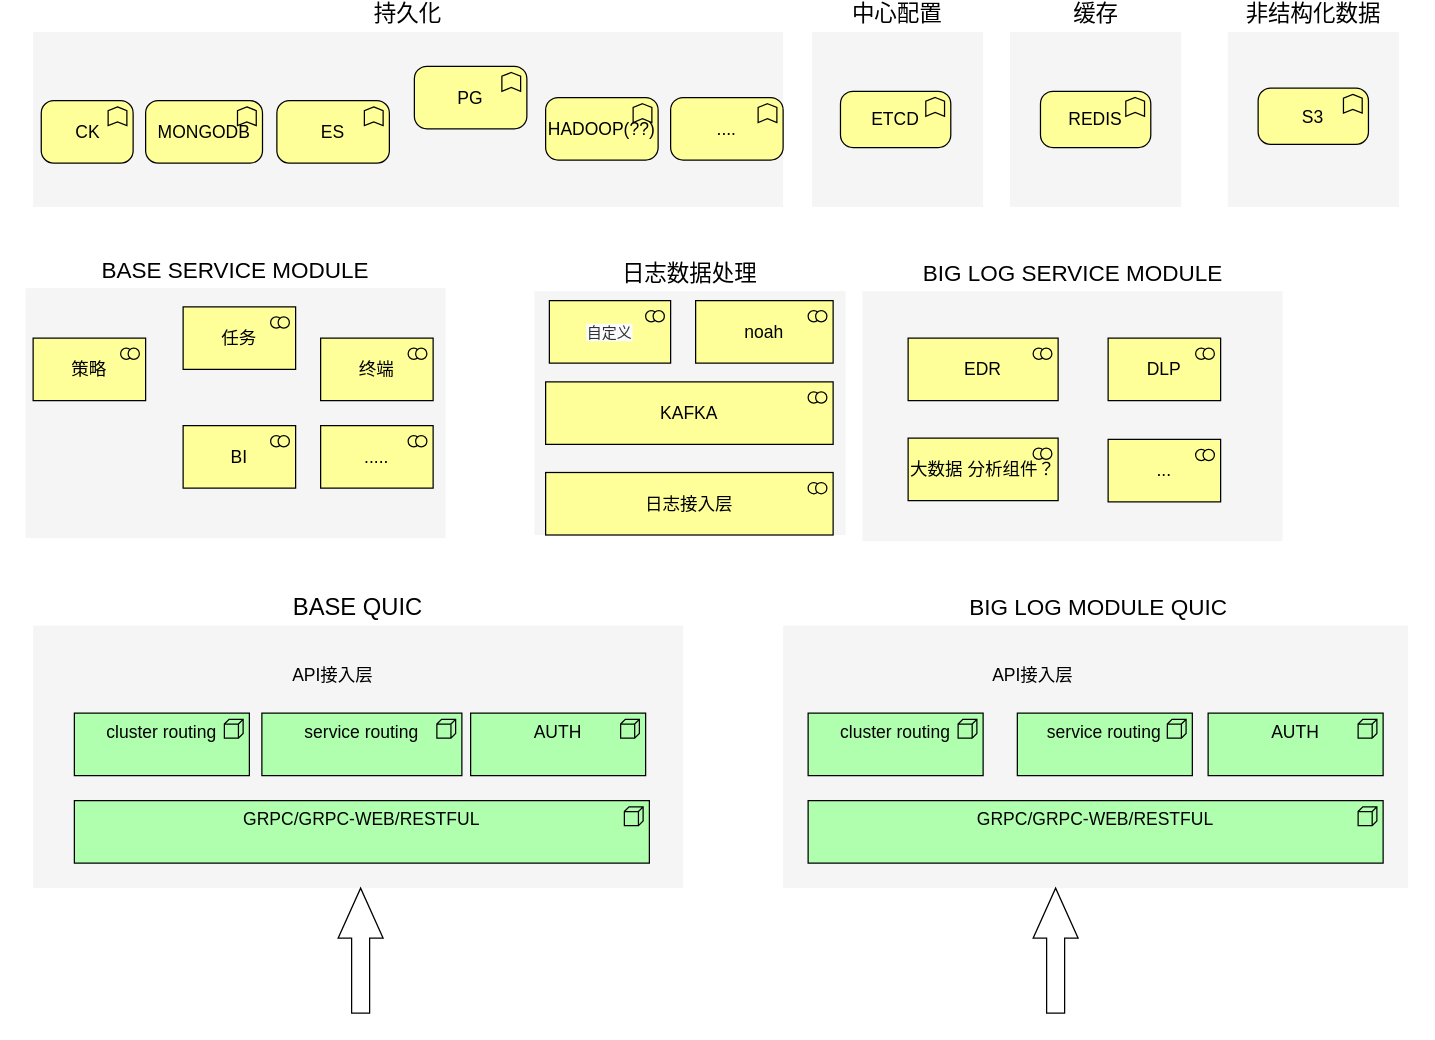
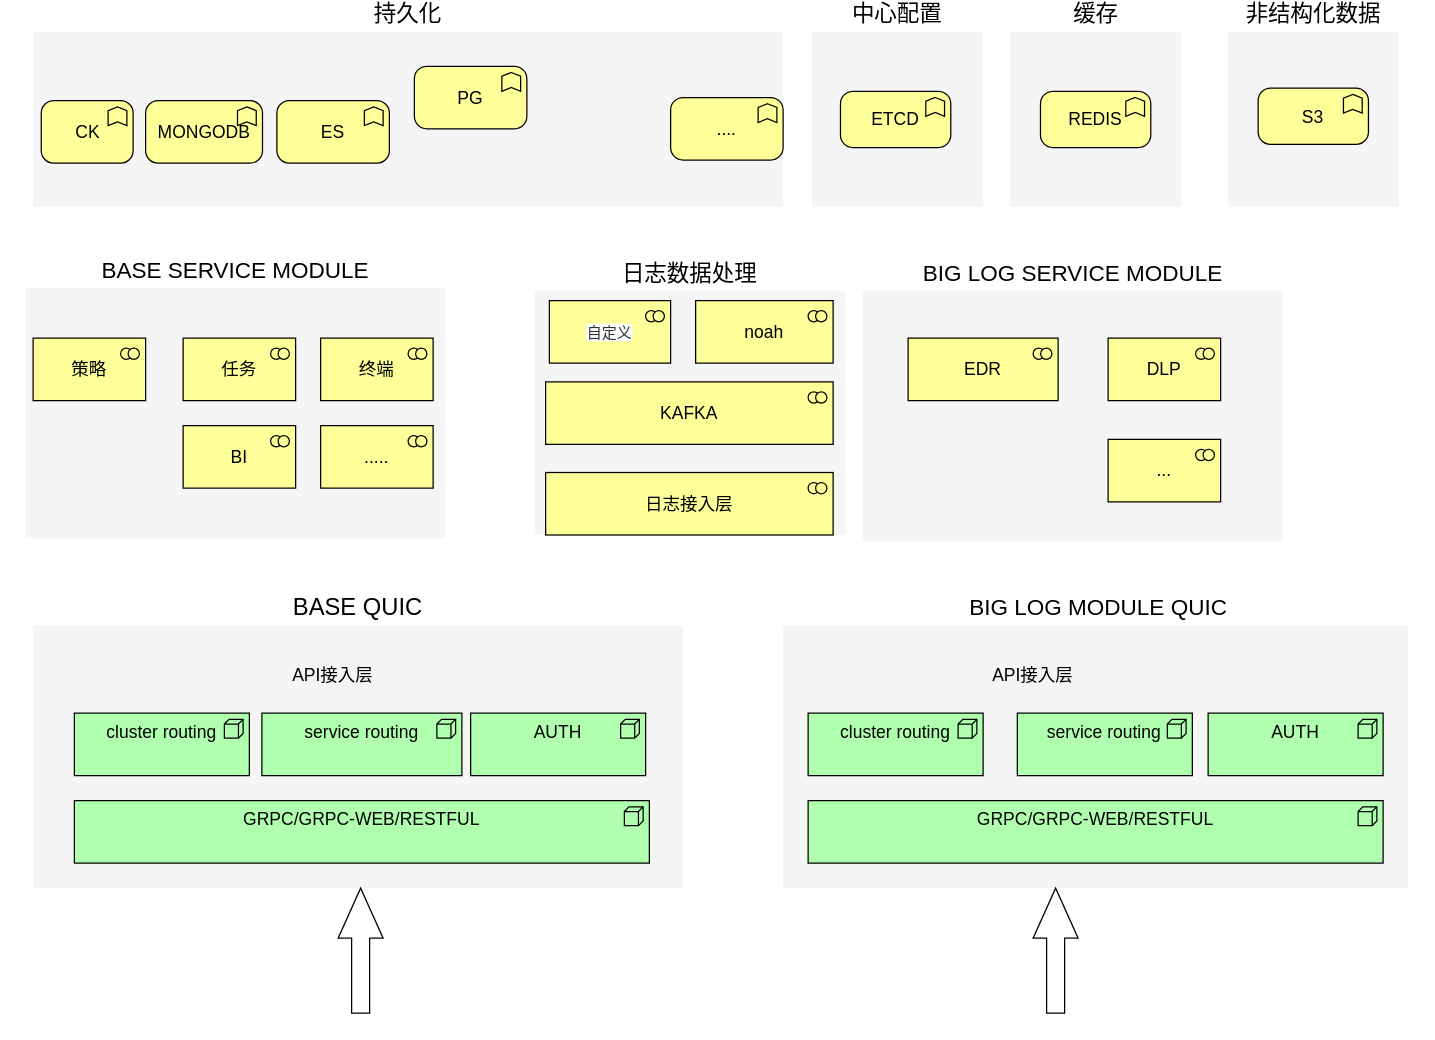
node "HADOOP(??)": removed
node "任务": moved (239, 338) -> (239, 369)
node "大数据 分析组件？": removed
